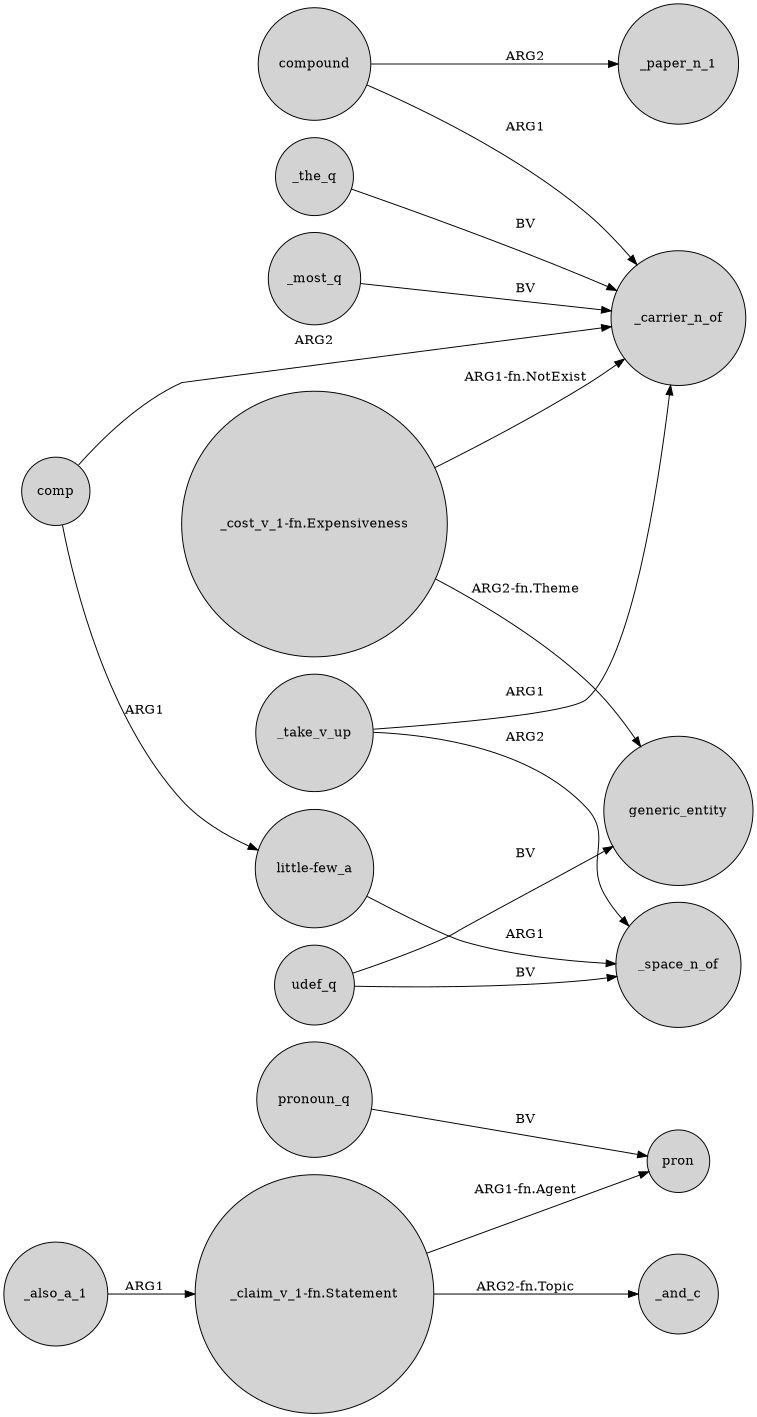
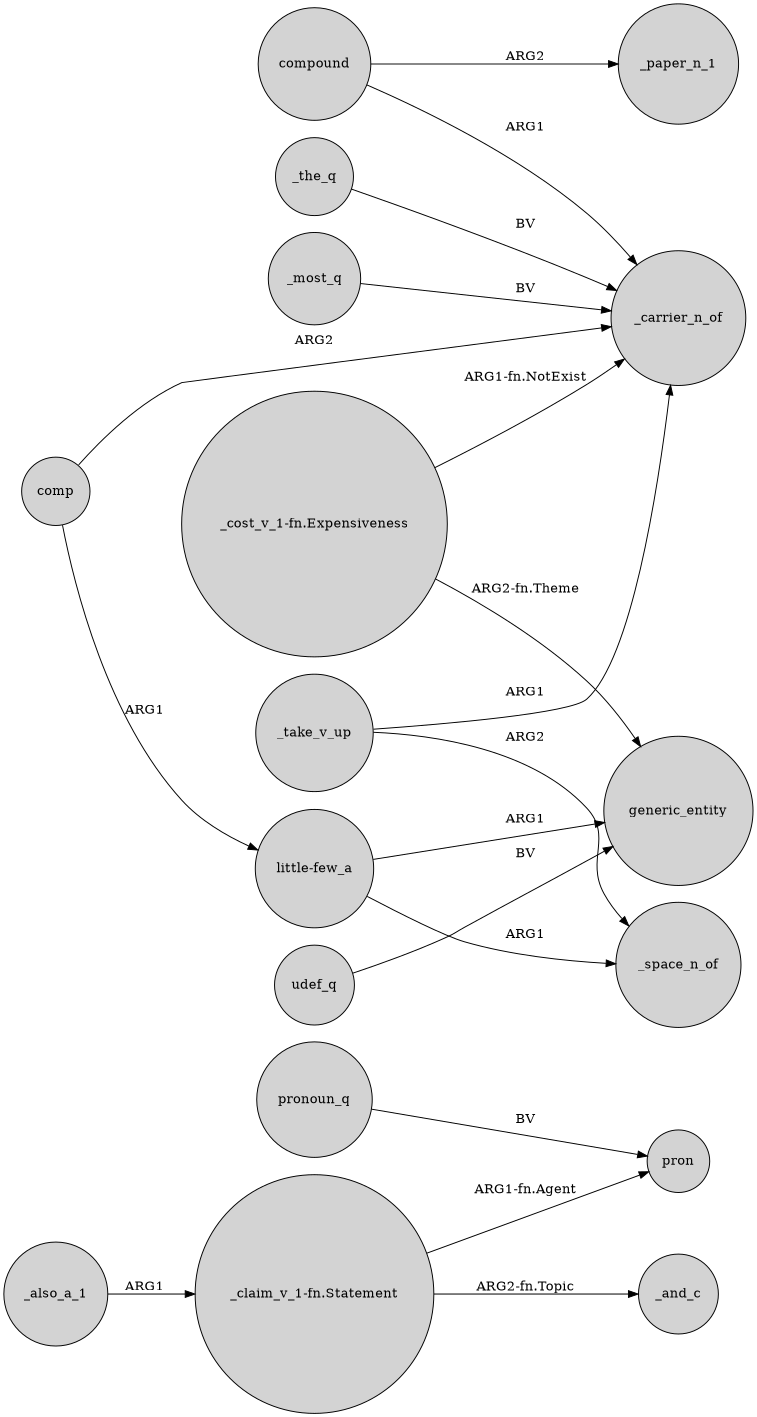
edge "little-few_a" -> "generic_entity": added, label "ARG1"
edge "udef_q" -> "_space_n_of": removed, label "BV"
